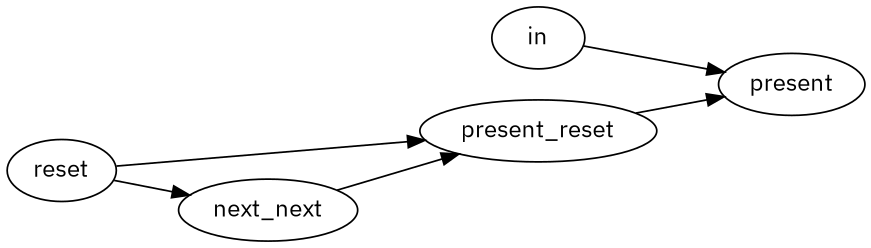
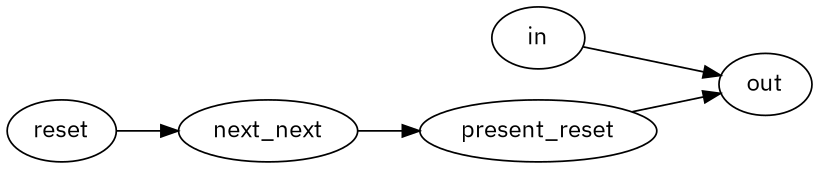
node "present": label "present" -> "out"
edge "reset" -> "present_reset": removed
